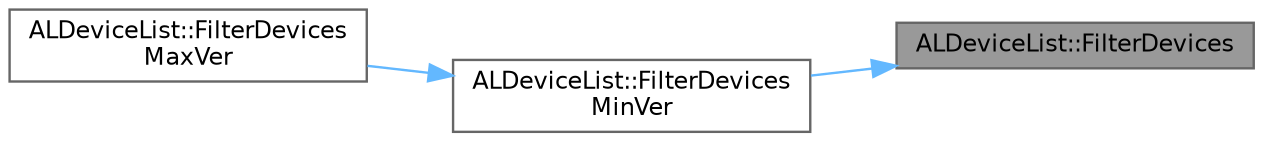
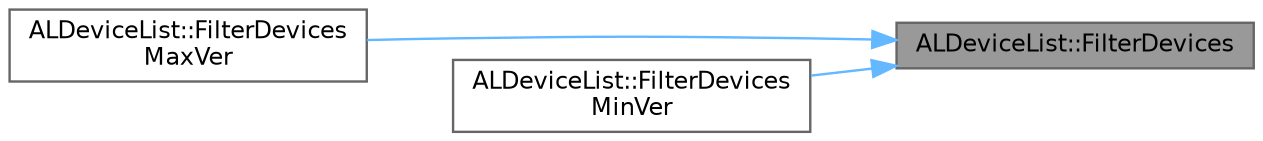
edge "ALDeviceList::FilterDevices MaxVer" -> "ALDeviceList::FilterDevices MinVer": now "ALDeviceList::FilterDevices MaxVer" -> "ALDeviceList::FilterDevices"
